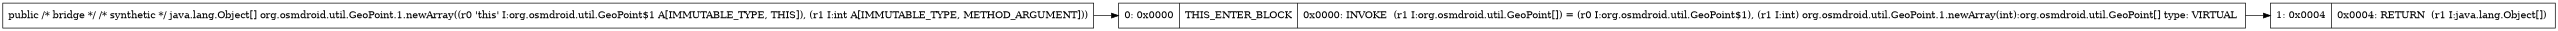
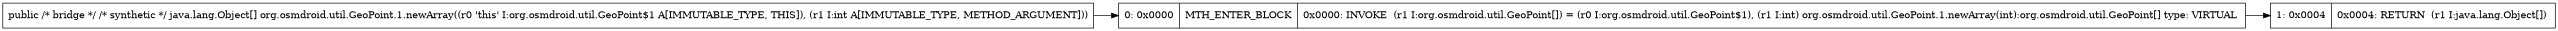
node "0: 0x0000": text "THIS_ENTER_BLOCK" -> "MTH_ENTER_BLOCK"
